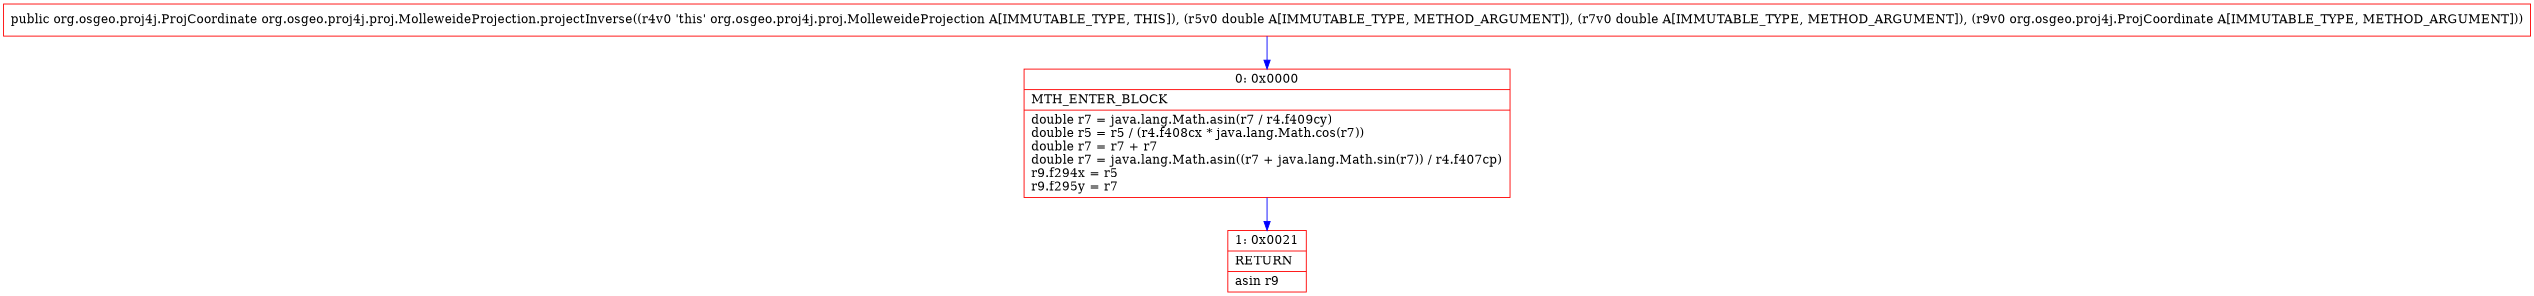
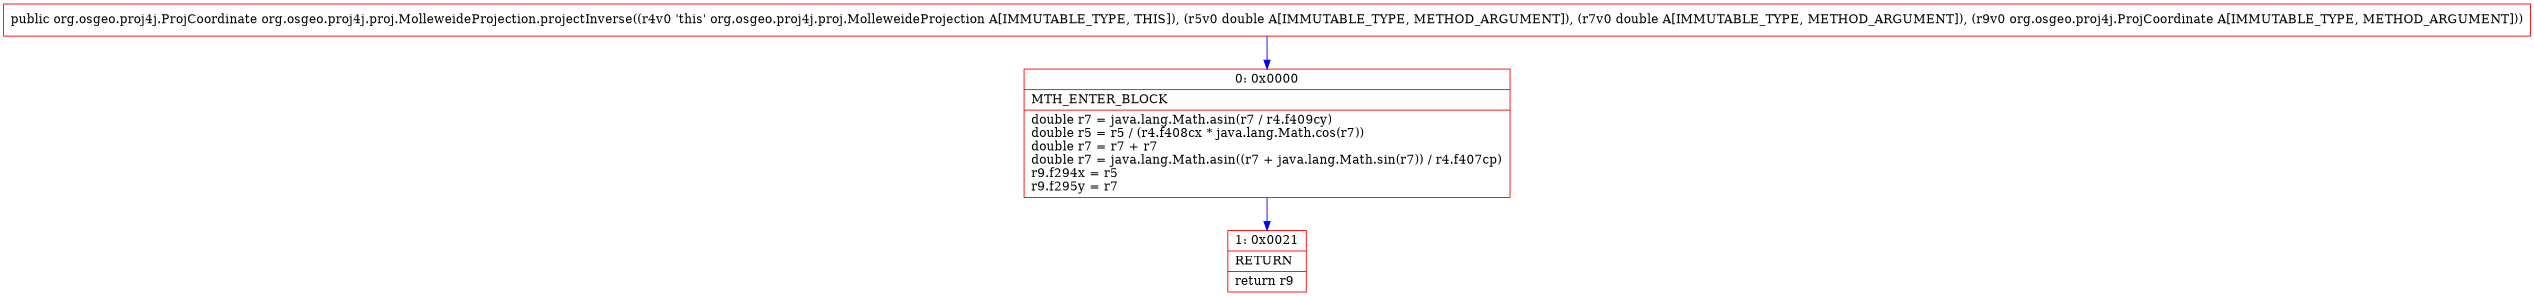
node "1: 0x0021": text "asin r9" -> "return r9"
